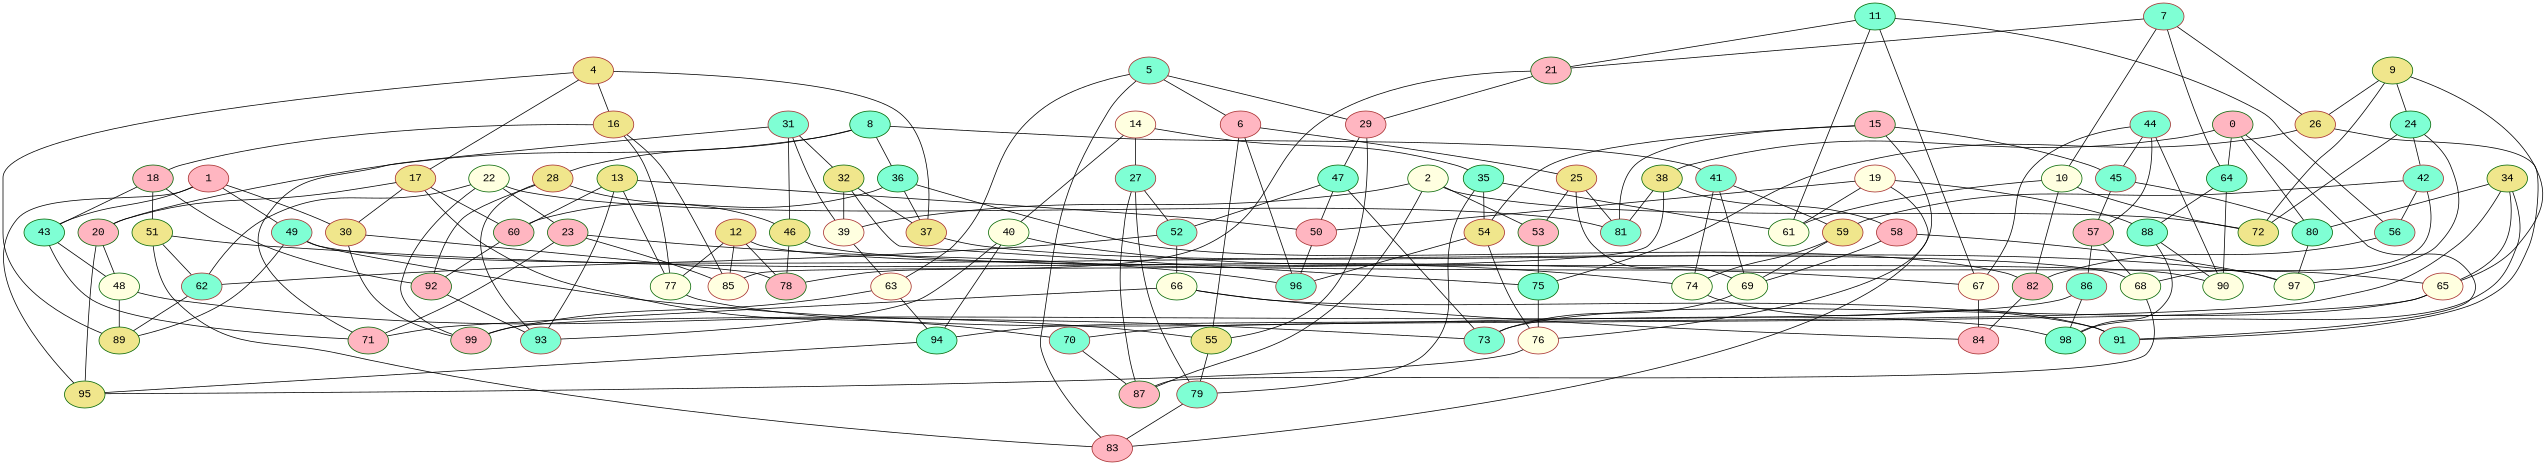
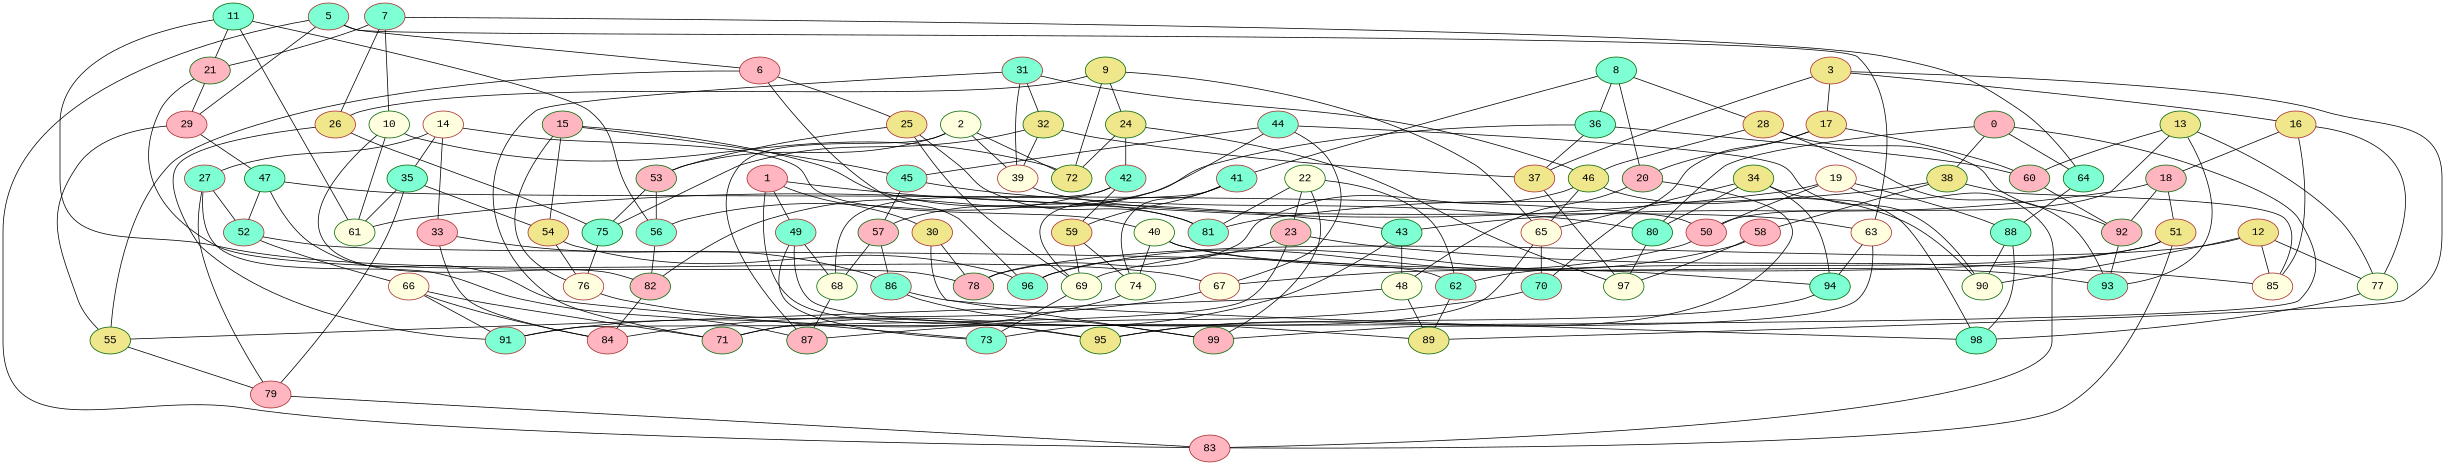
node "4": label "4" -> "3"
node "24": fillcolor aquamarine -> khaki
edge "17" -- "30": removed
edge "53" -- "56": added
node "51": color darkgreen -> brown
node "33": added
edge "64" -- "90": now "46" -- "90"
node "66": color darkgreen -> brown
node "79": fillcolor aquamarine -> lightpink
